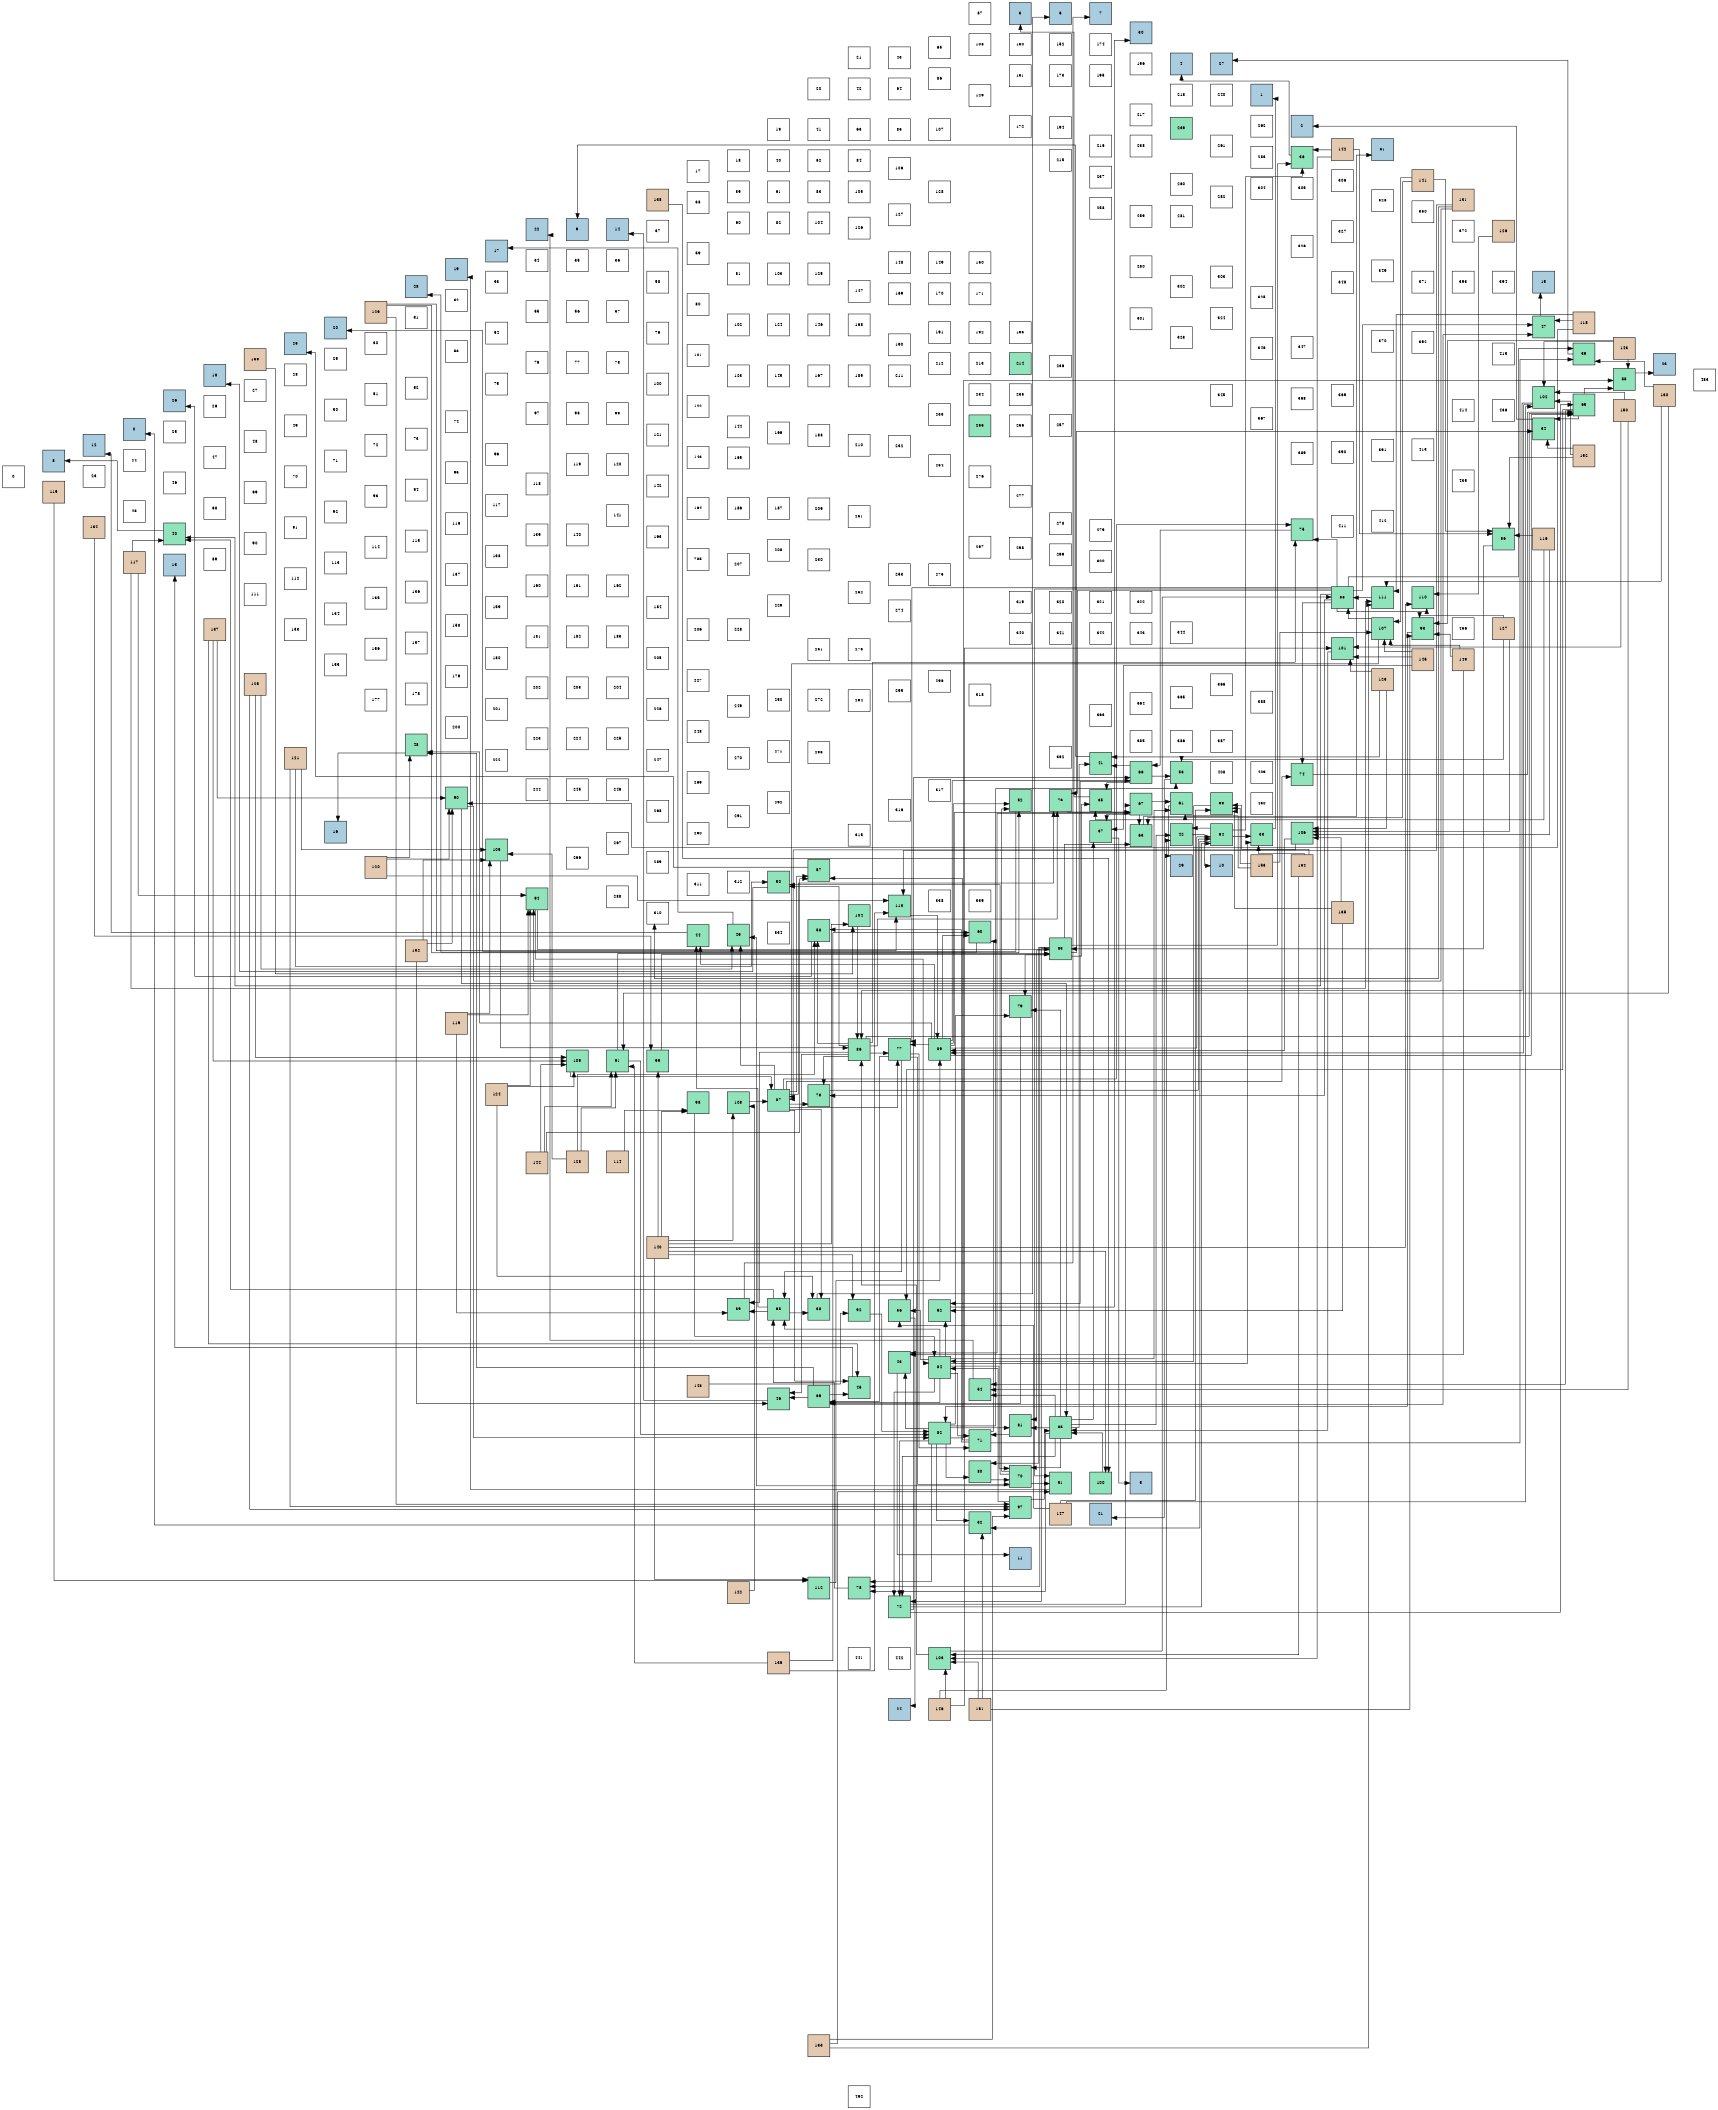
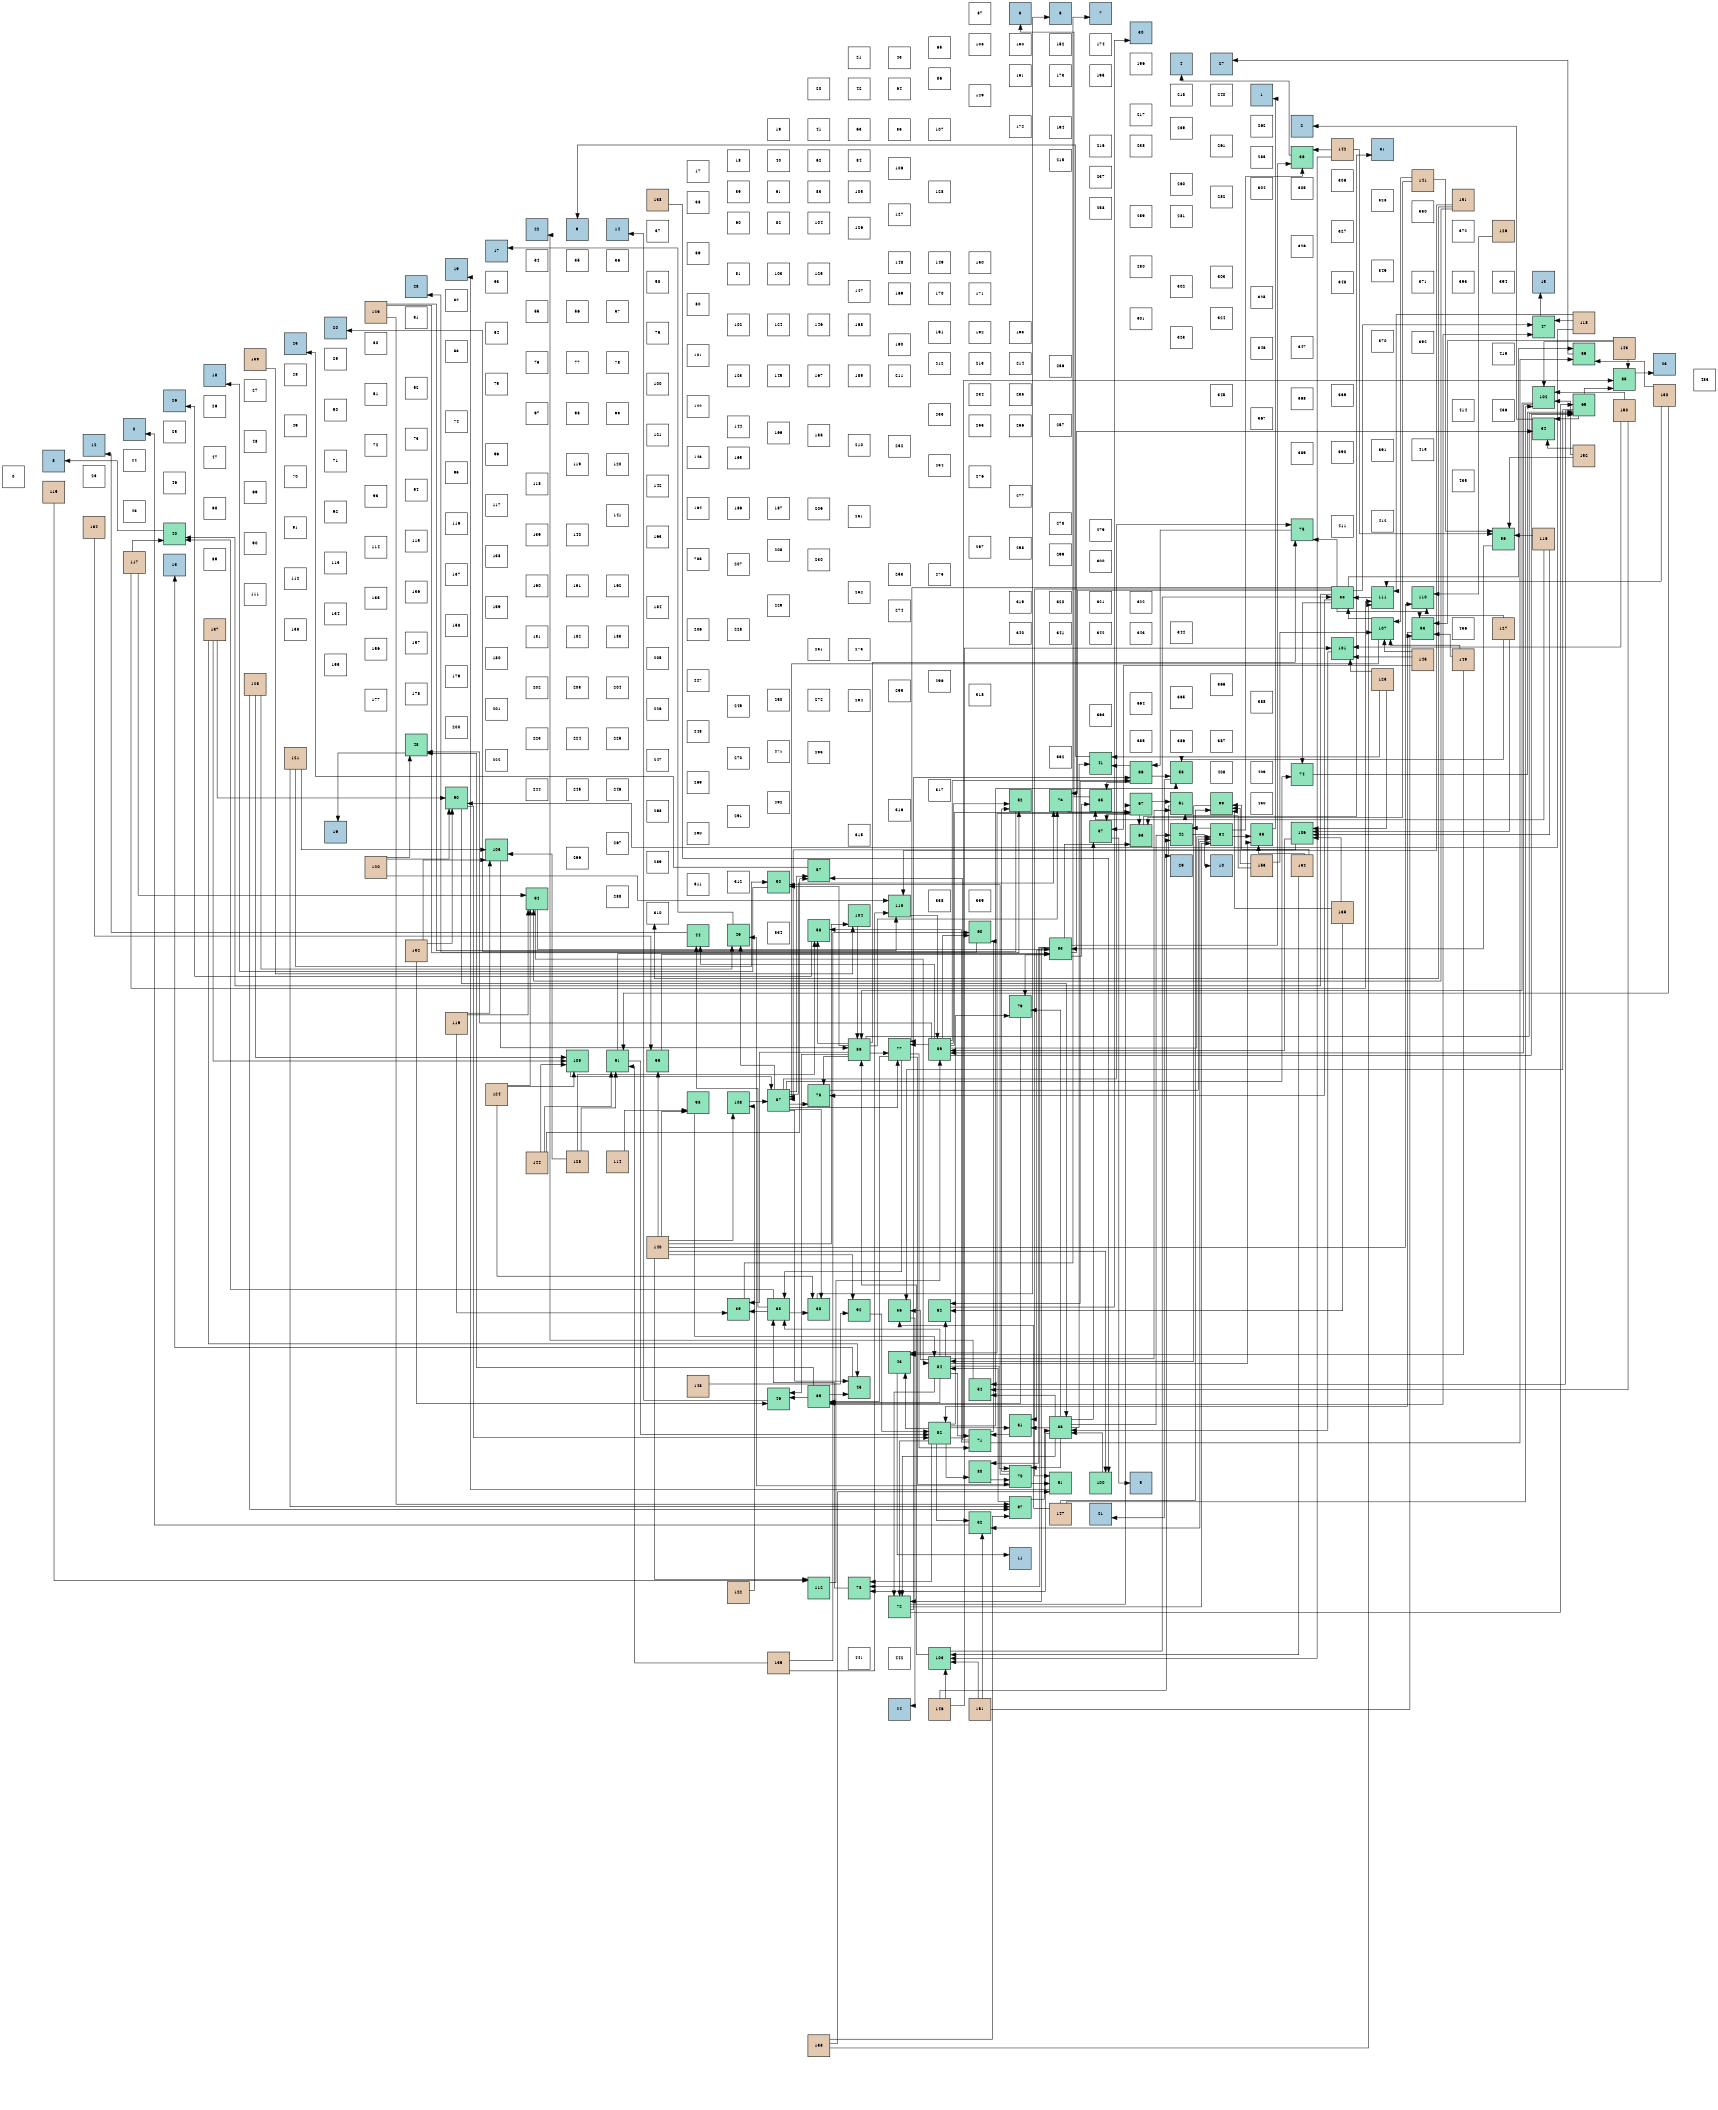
node "239": fillcolor #91e3bb -> #ffffff
node "214": fillcolor #91e3bb -> #ffffff
node "255": fillcolor #91e3bb -> #ffffff
node "462": removed
